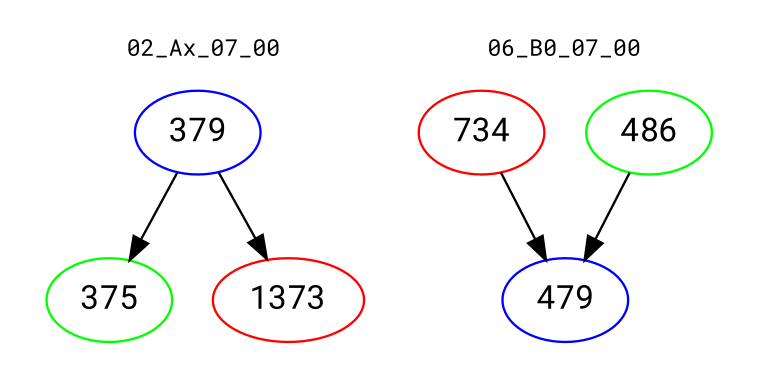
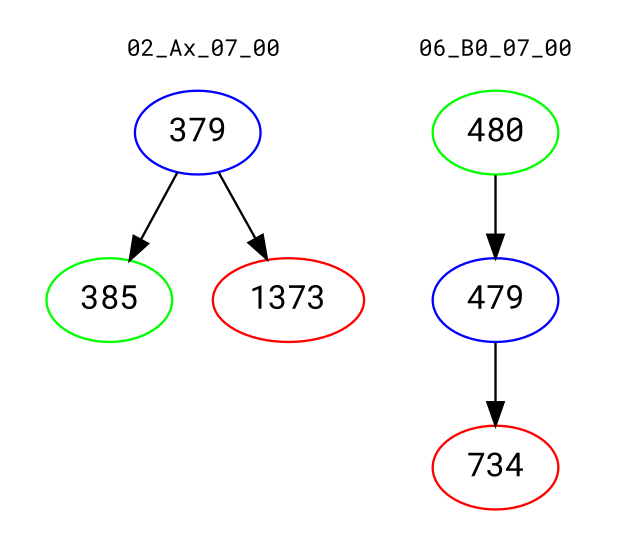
node "486": label "486" -> "480"
edge "734" -> "479": reversed
node "375": label "375" -> "385"
